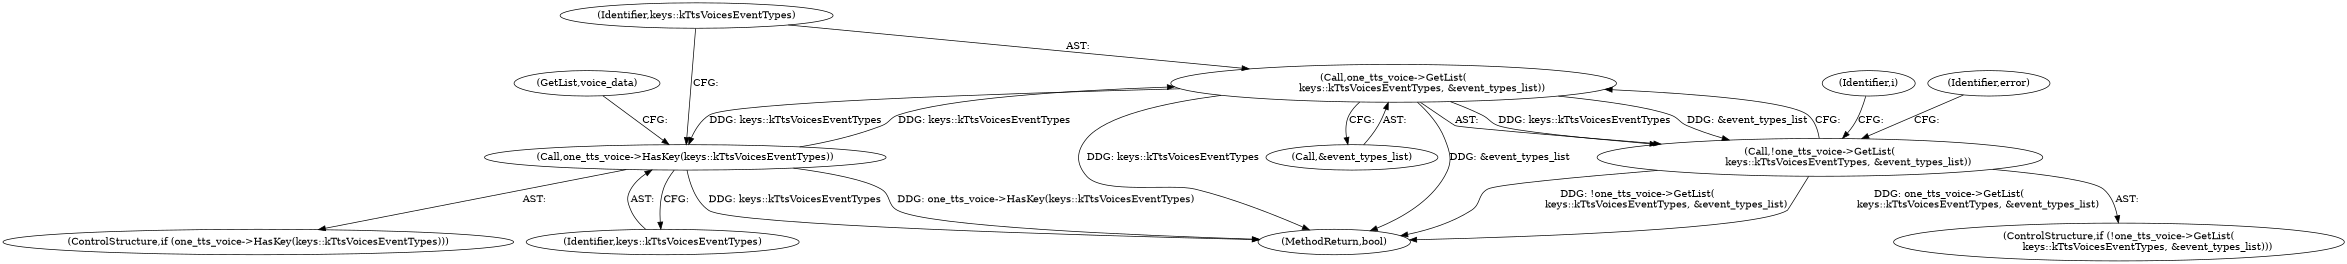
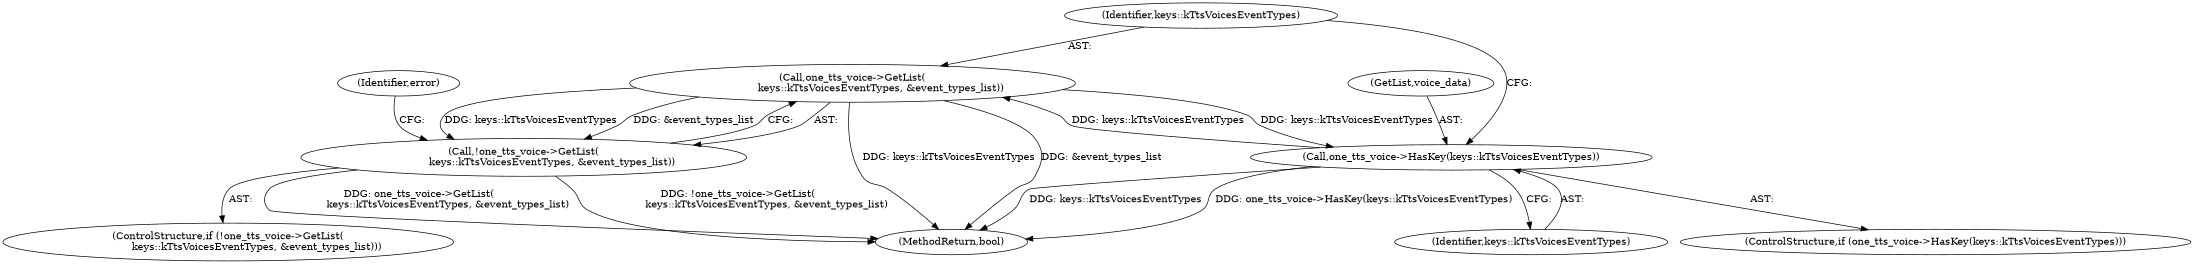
node "(Identifier,i)": removed
edge "(GetList,voice_data)" -> "(Call,one_tts_voice->HasKey(keys::kTtsVoicesEventTypes))": label "CFG: " -> "AST: "
node "(Call,&event_types_list)": removed
